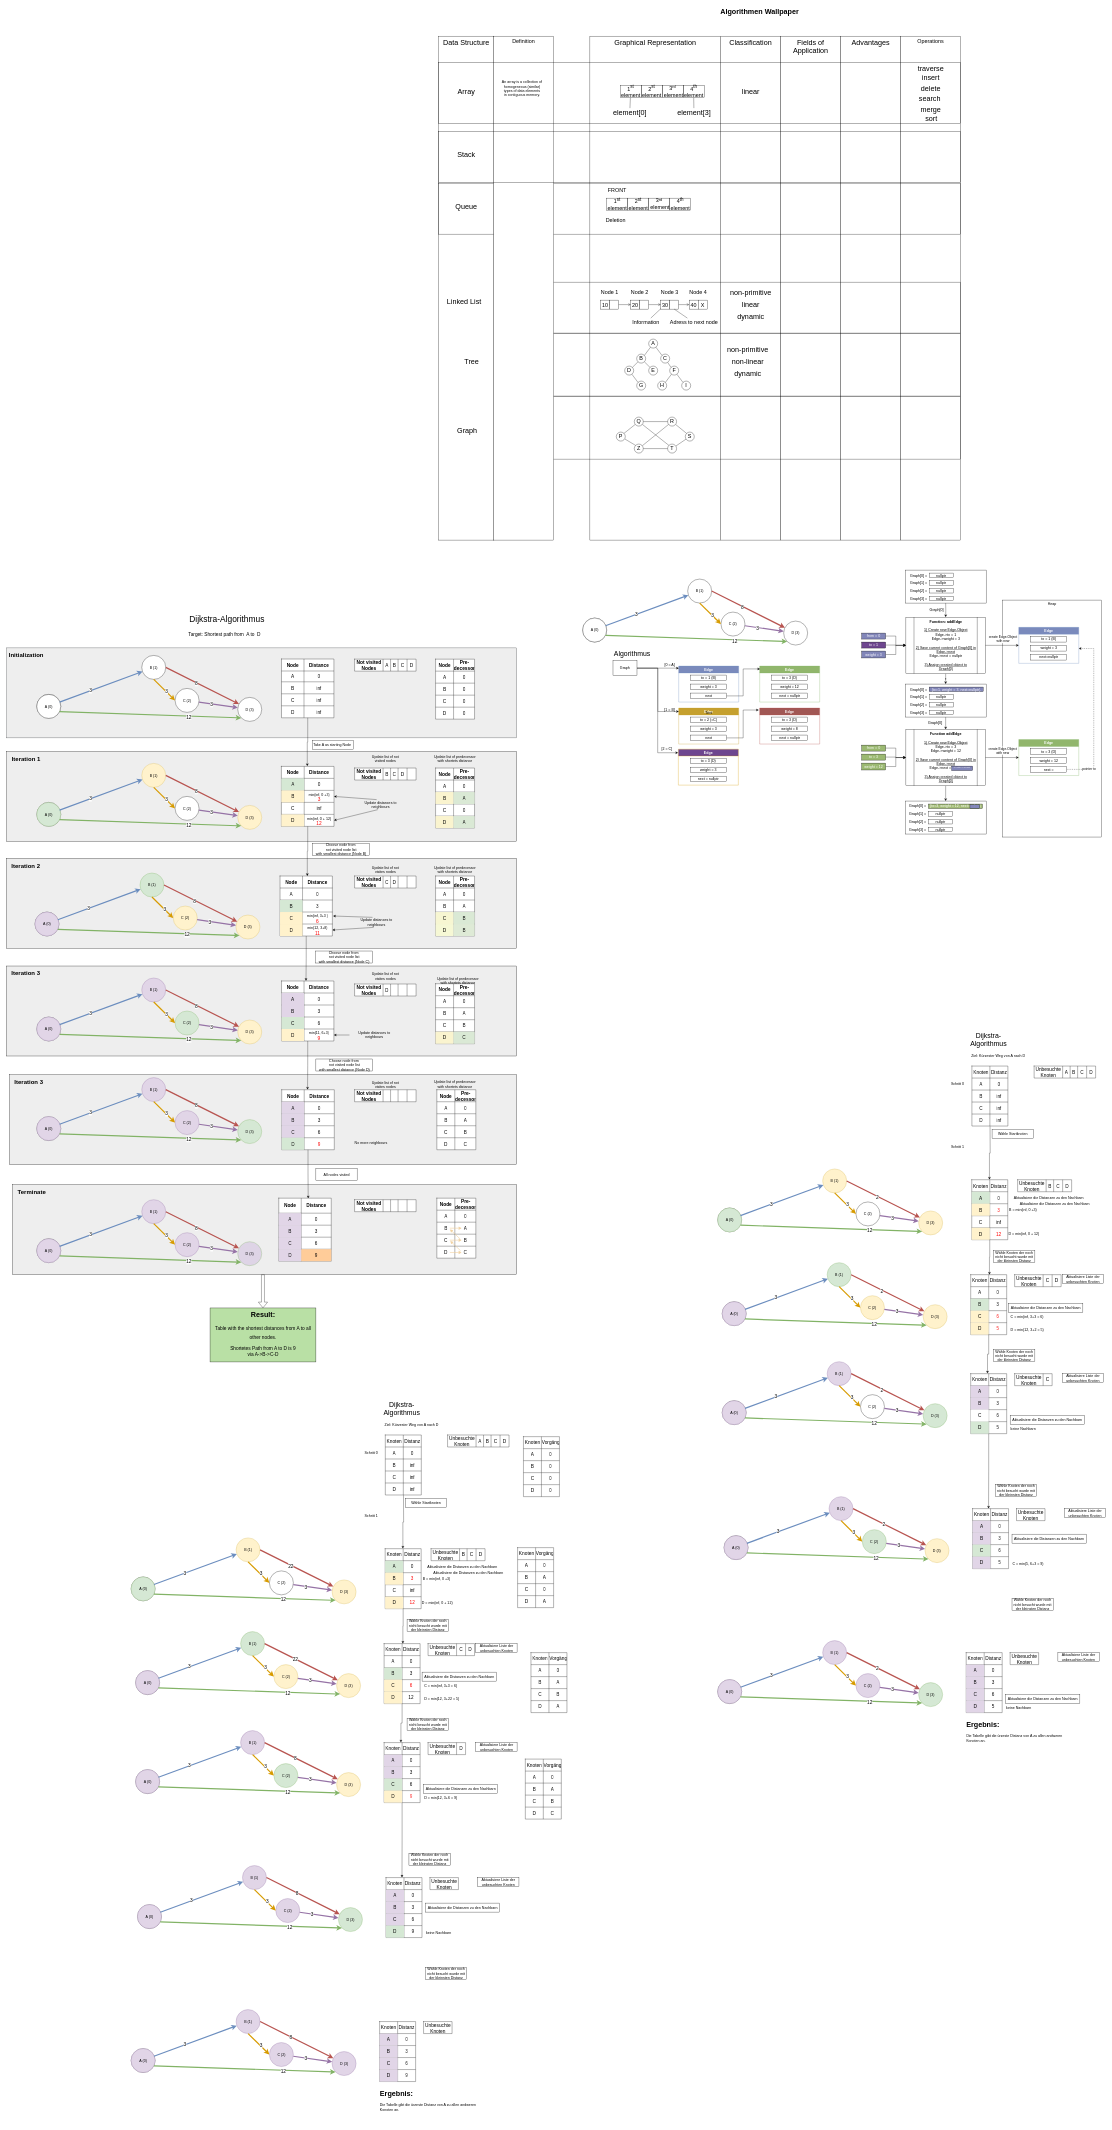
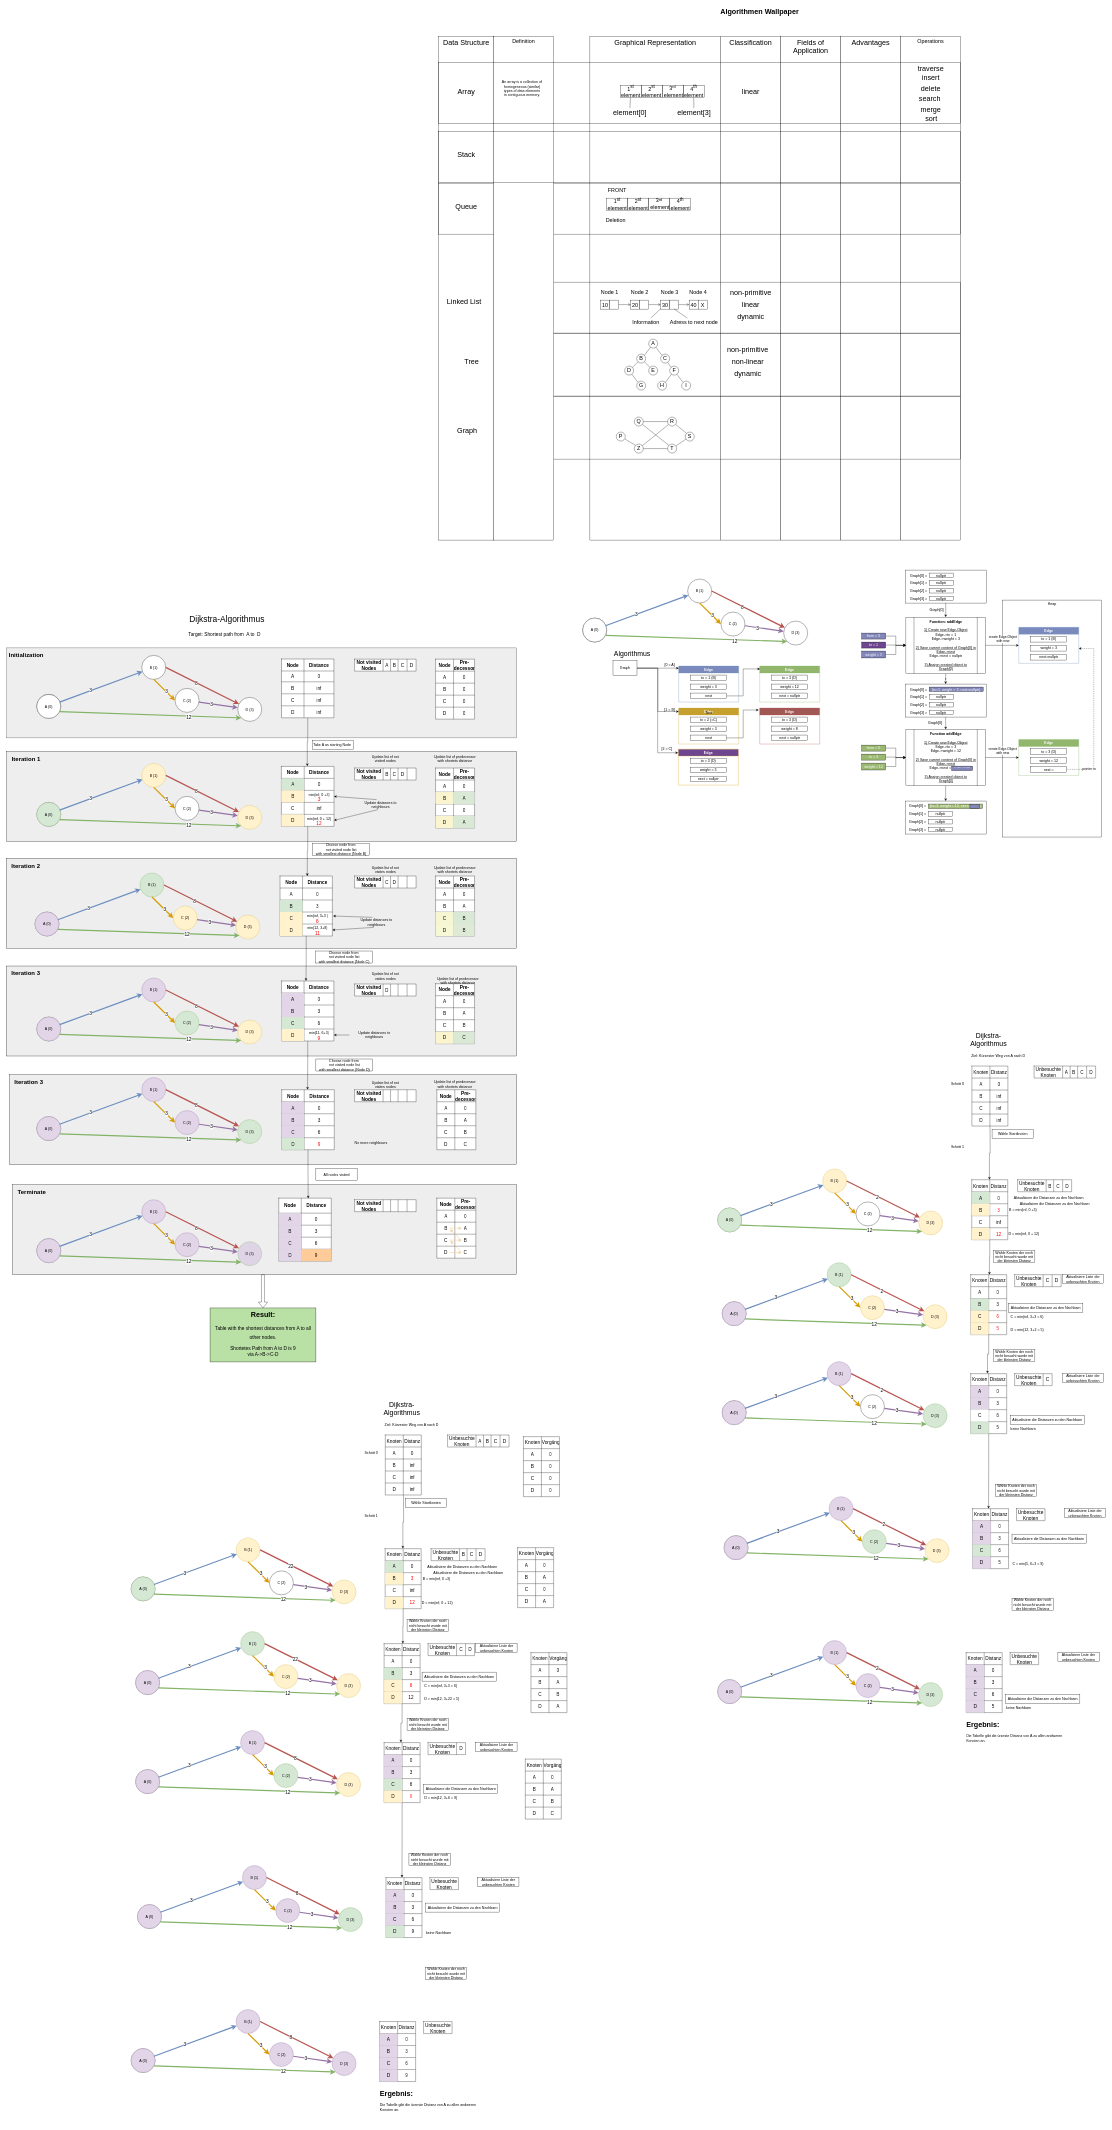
edge "Q" -- "P": removed
